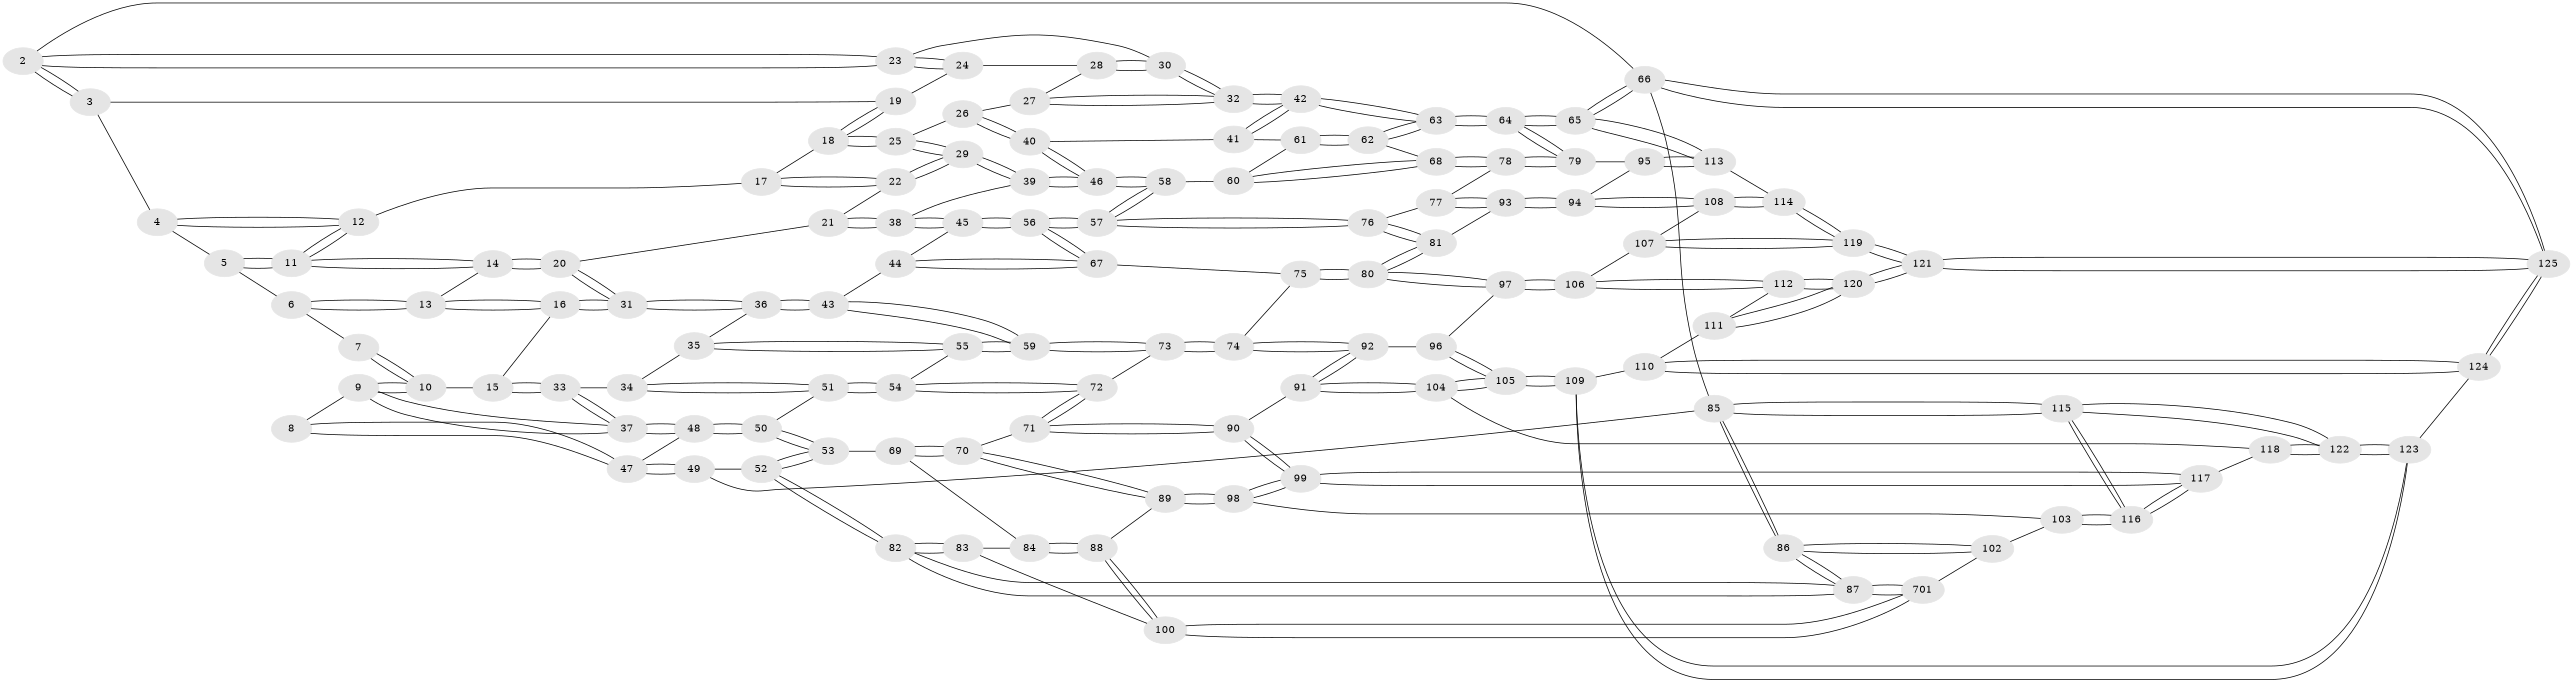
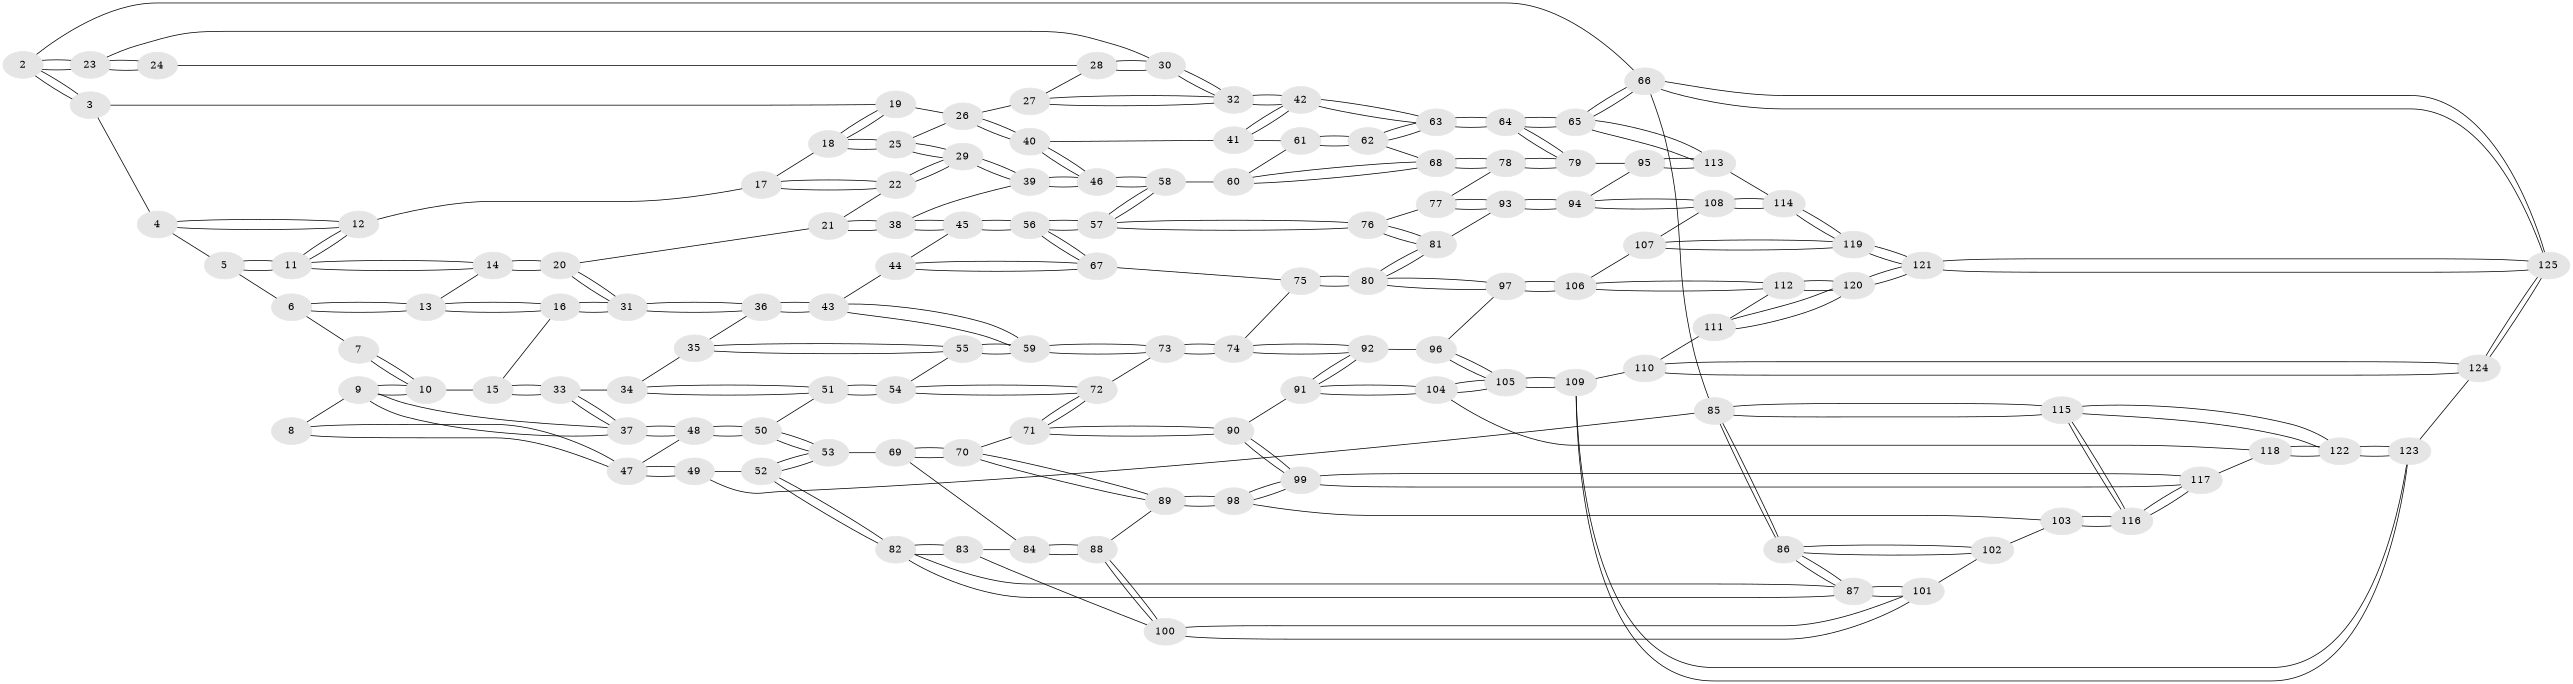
edge "24" -- "19": now "26" -- "19"
node "701": label "701" -> "101"
